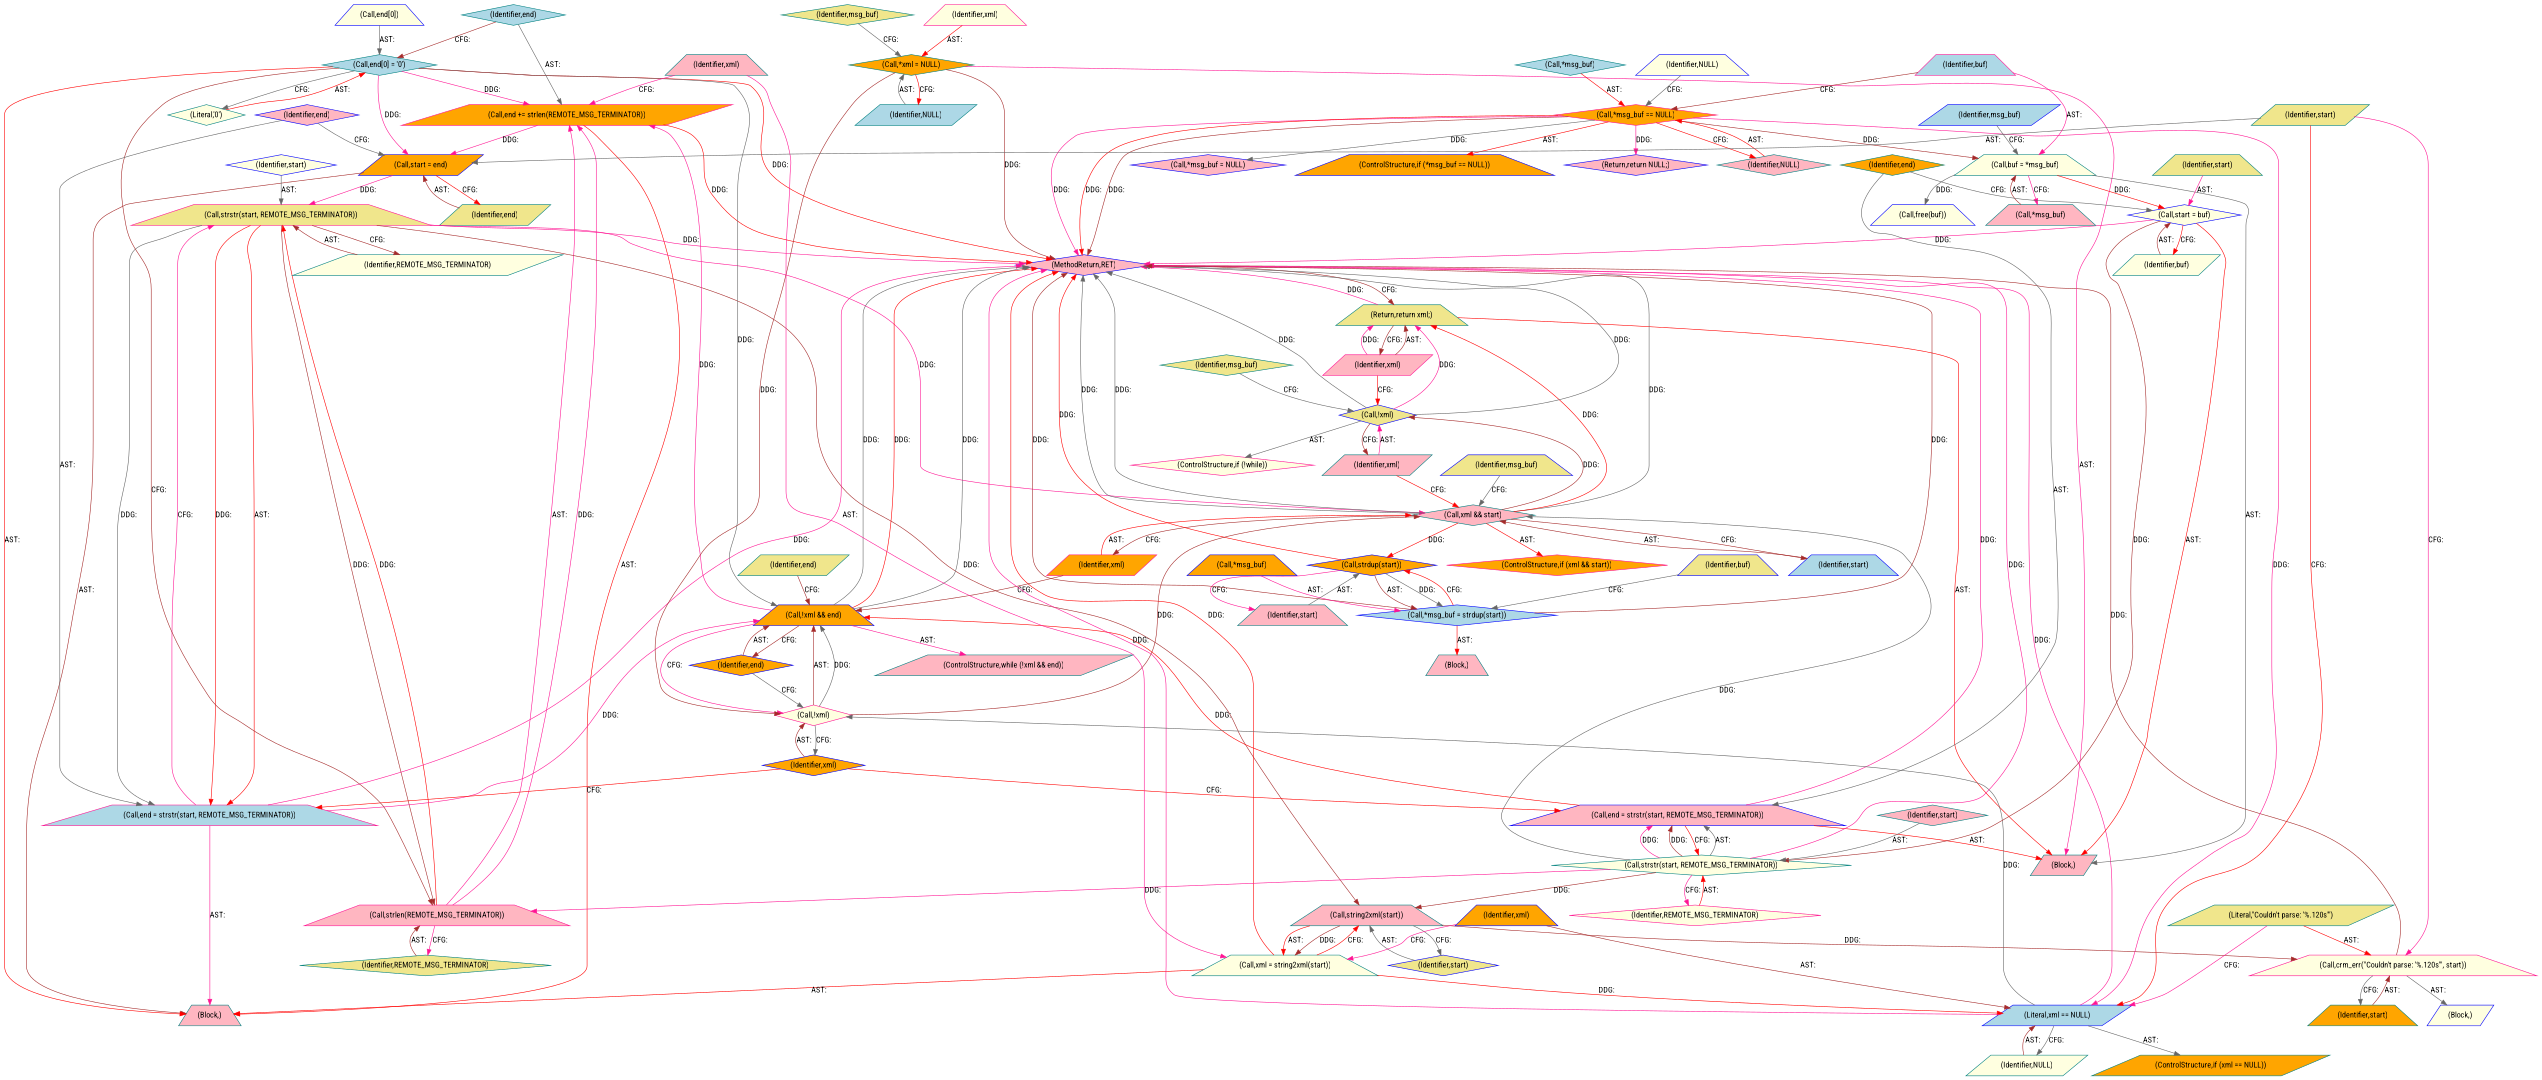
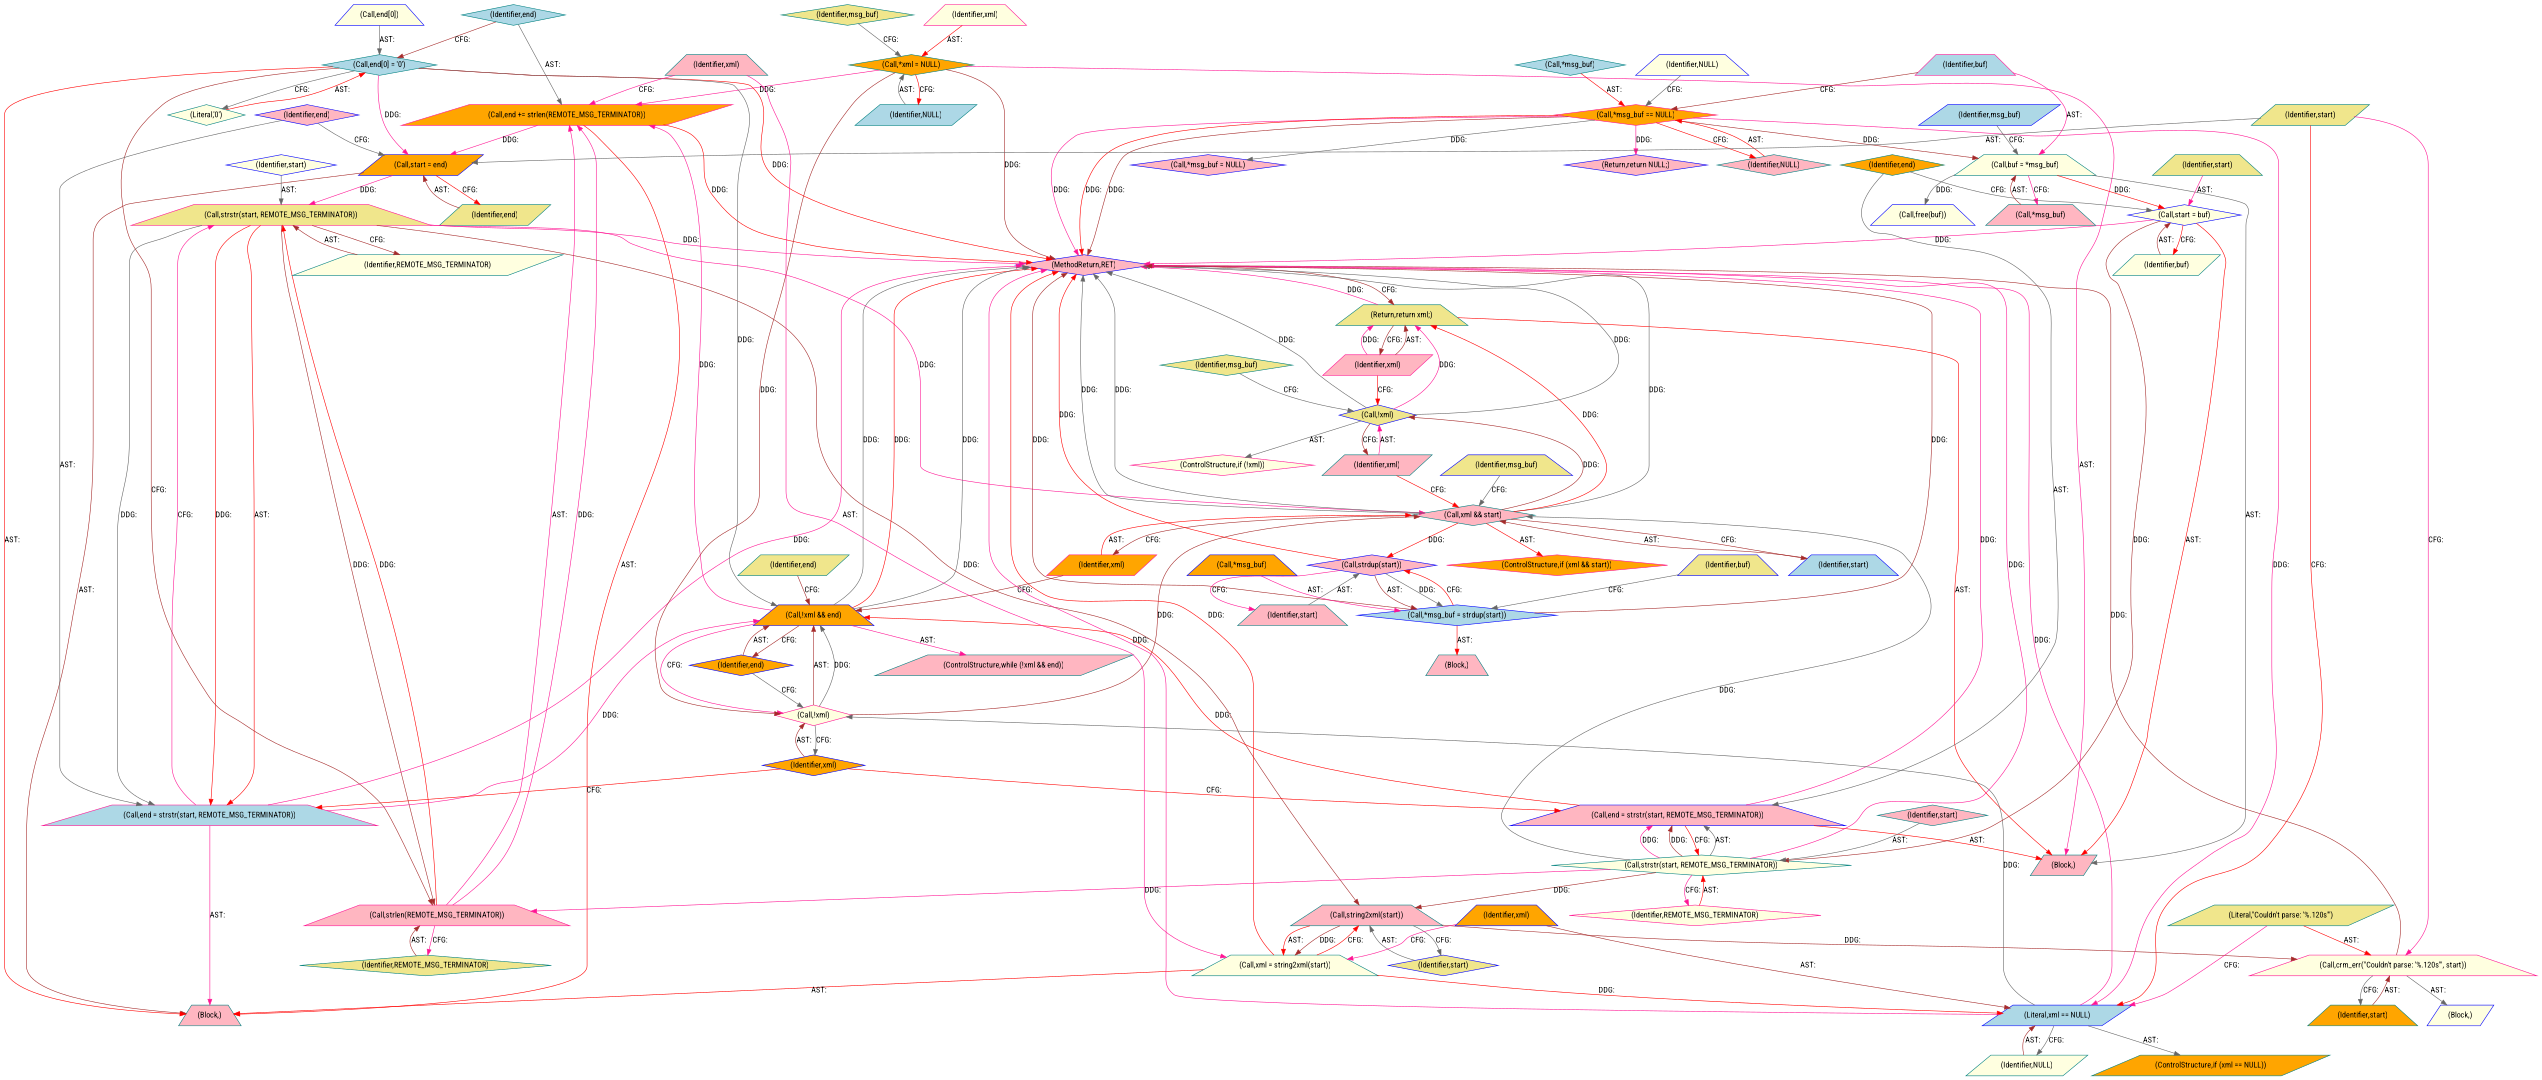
edge "(Call,end[0] = '0')" -> "(Call,end += strlen(REMOTE_MSG_TERMINATOR))": now "(Call,*xml = NULL)" -> "(Call,end += strlen(REMOTE_MSG_TERMINATOR))"
node "(ControlStructure,if (*msg_buf == NULL))": removed
node "(ControlStructure,if (!while))": label "(ControlStructure,if (!while))" -> "(ControlStructure,if (!xml))"
node "(Call,strdup(start))": fillcolor orange -> lightpink
